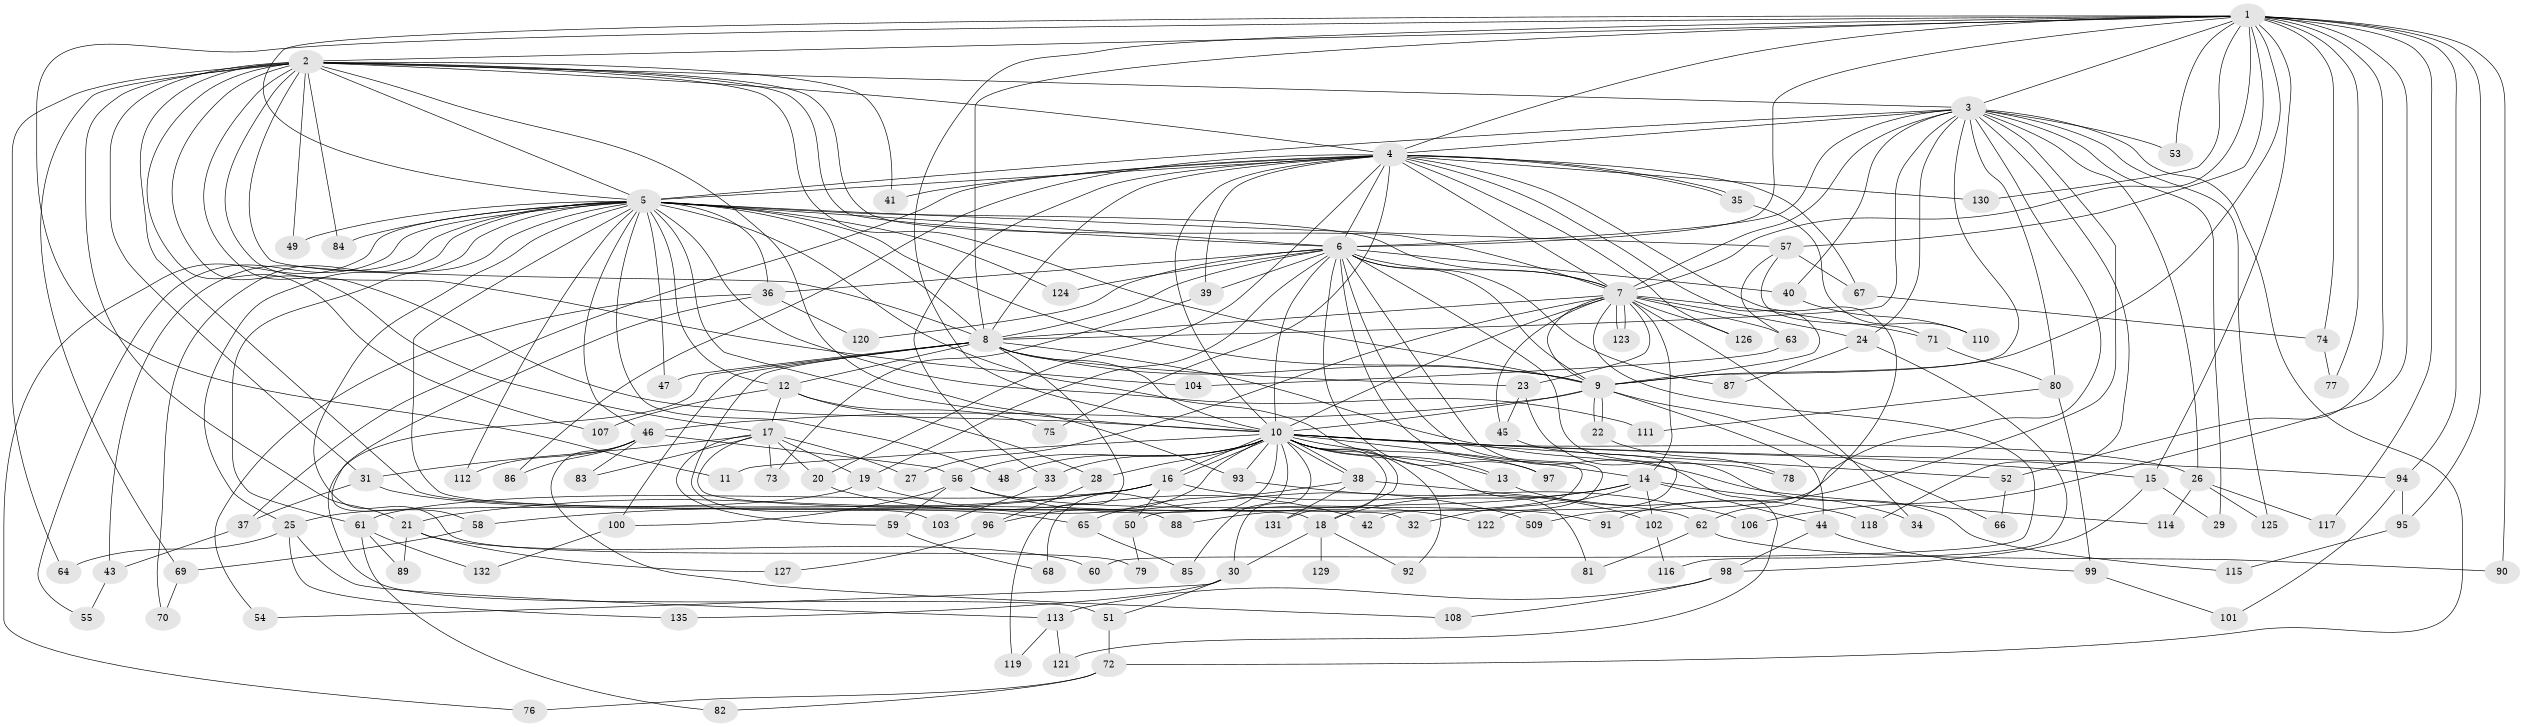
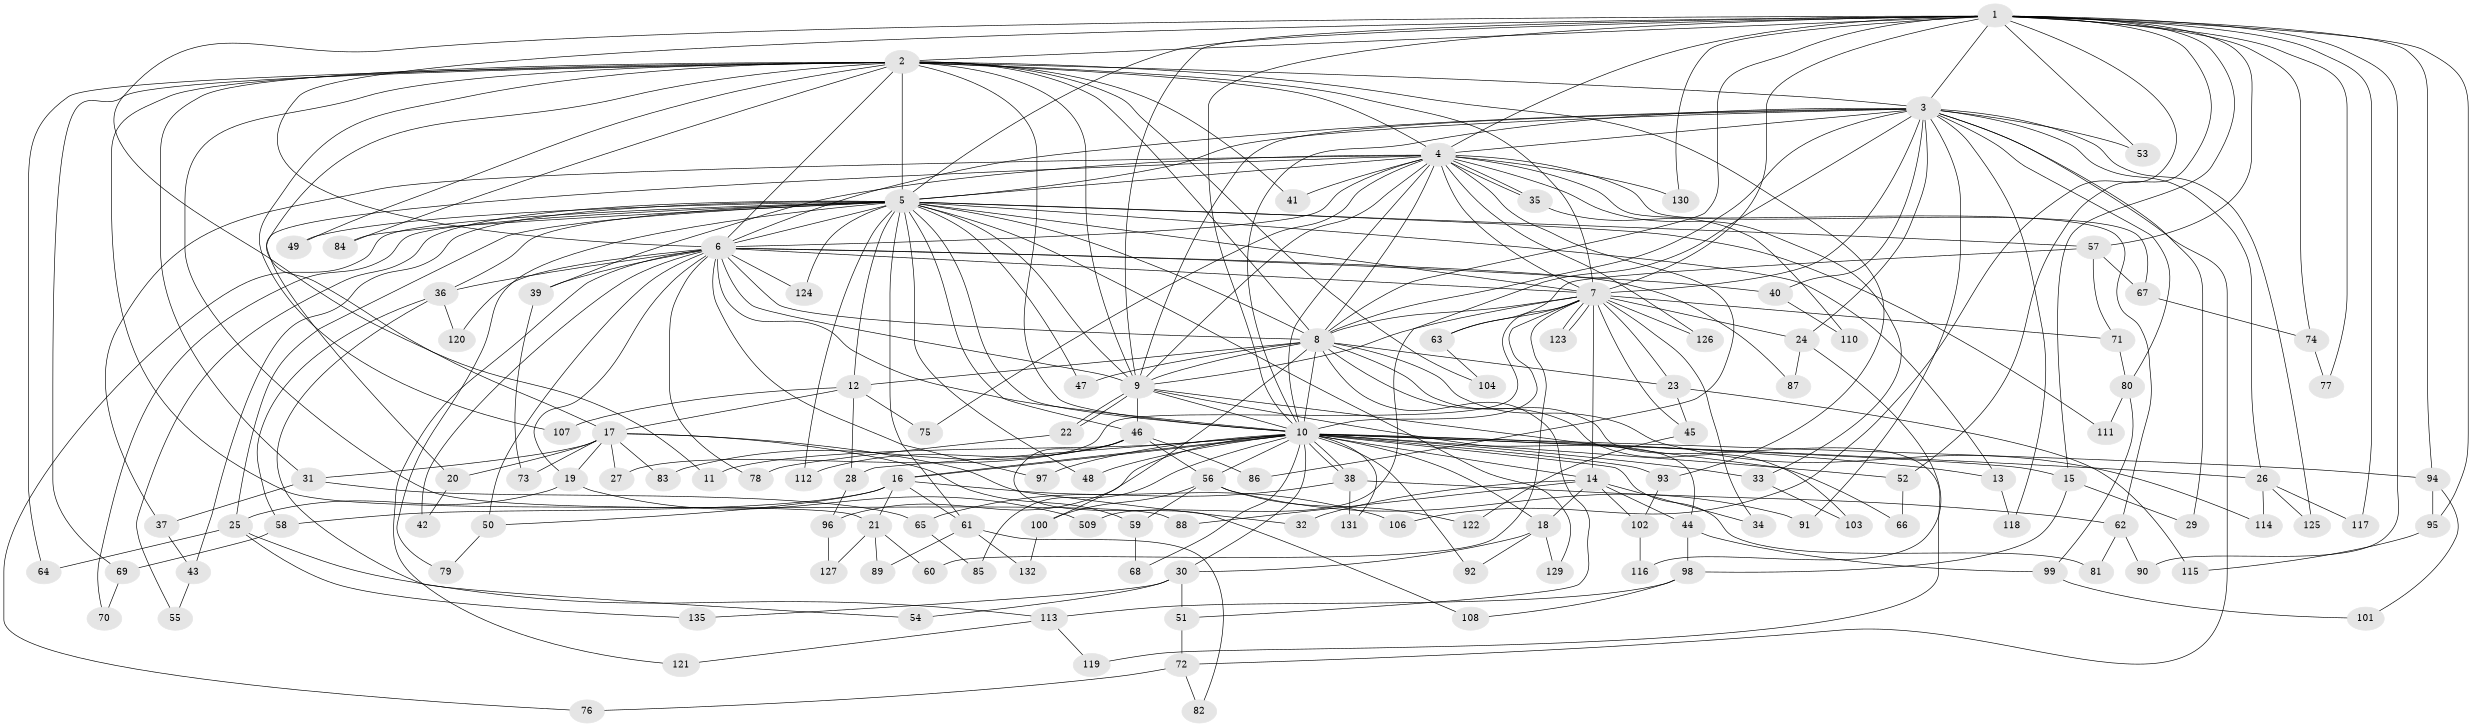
edge "3" -- "10": added
edge "5" -- "18": now "5" -- "129"
